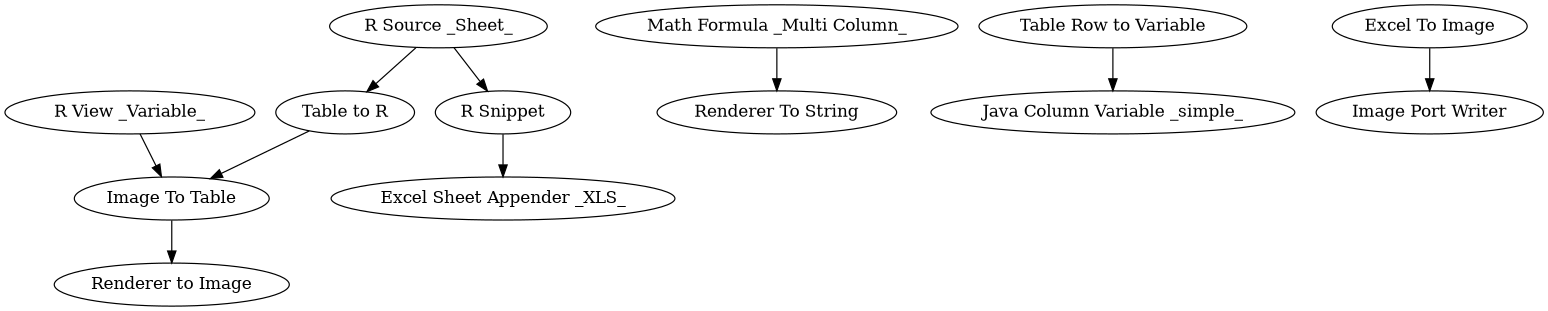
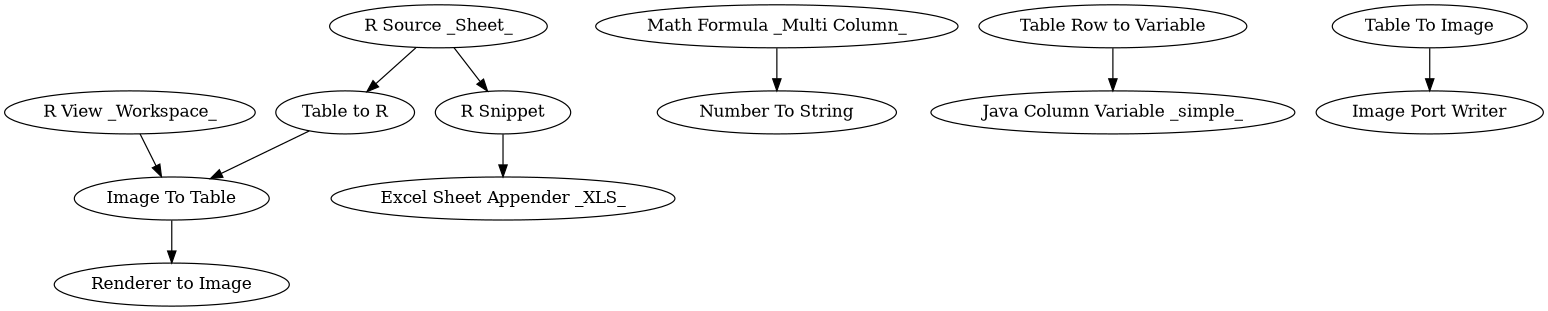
node "Excel To Image": label "Excel To Image" -> "Table To Image"
node "R View _Variable_": label "R View _Variable_" -> "R View _Workspace_"
node "Renderer To String": label "Renderer To String" -> "Number To String"
